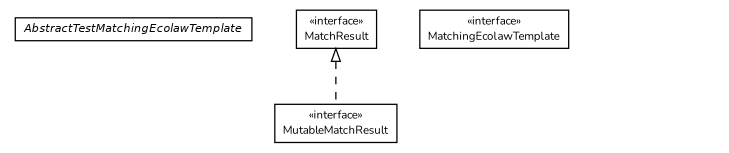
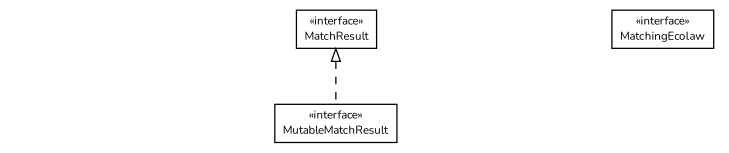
node "AbstractTestMatchingEcolawTemplate": removed
node "MatchingEcolawTemplate": removed
node "MatchingEcolaw": added
